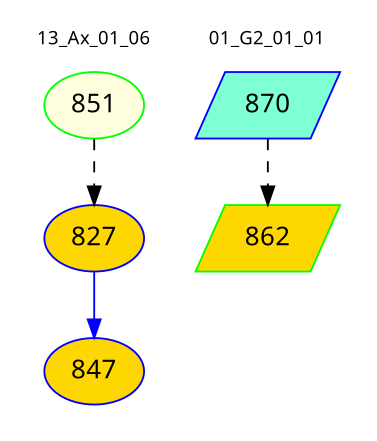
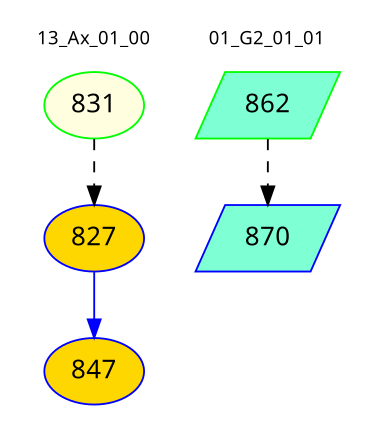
cluster "13_Ax_01_06": label "13_Ax_01_06" -> "13_Ax_01_00"
node "851": label "851" -> "831"
edge "870" -> "862": reversed
node "862": fillcolor gold -> aquamarine
